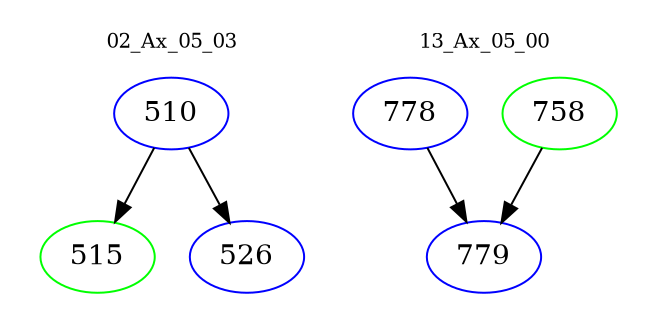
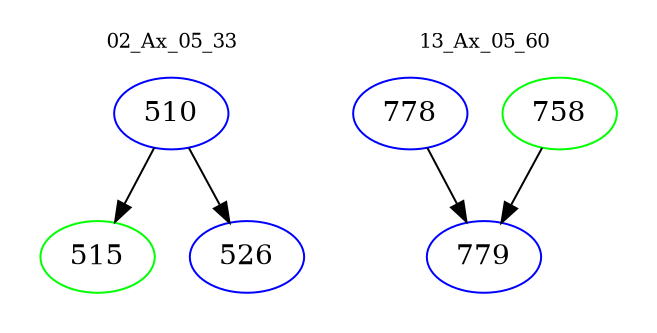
cluster "02_Ax_05_03": label "02_Ax_05_03" -> "02_Ax_05_33"
cluster "13_Ax_05_00": label "13_Ax_05_00" -> "13_Ax_05_60"
